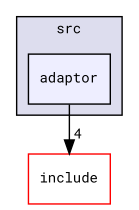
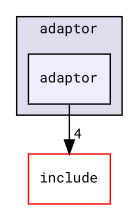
cluster "src": label "src" -> "adaptor"
